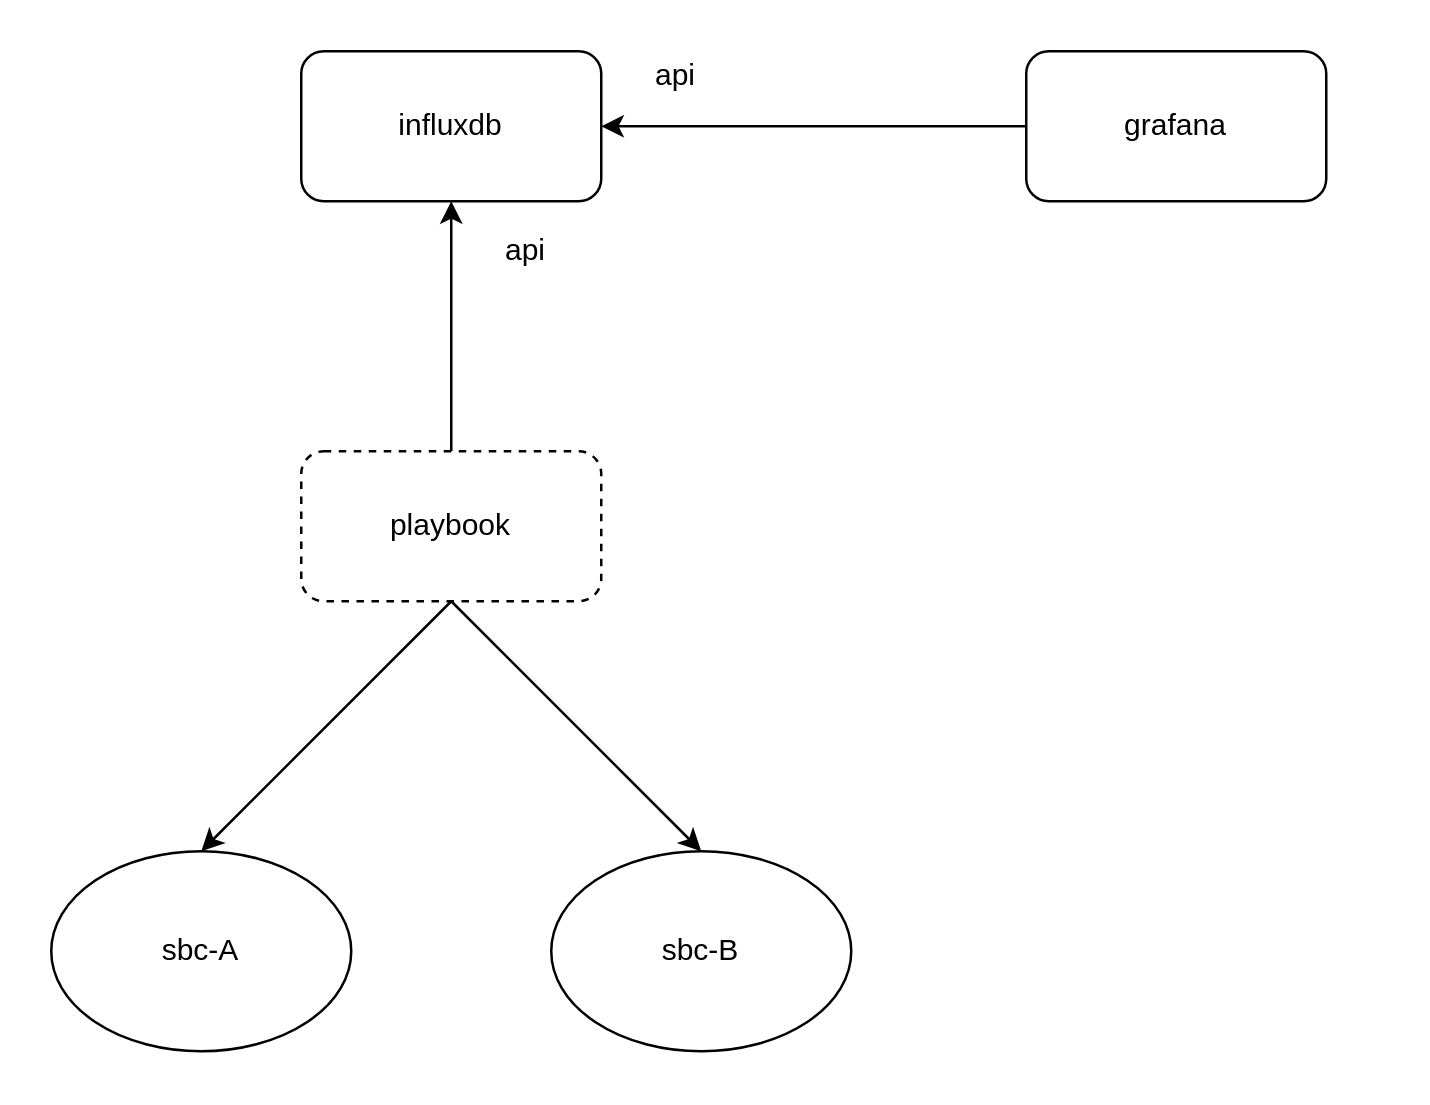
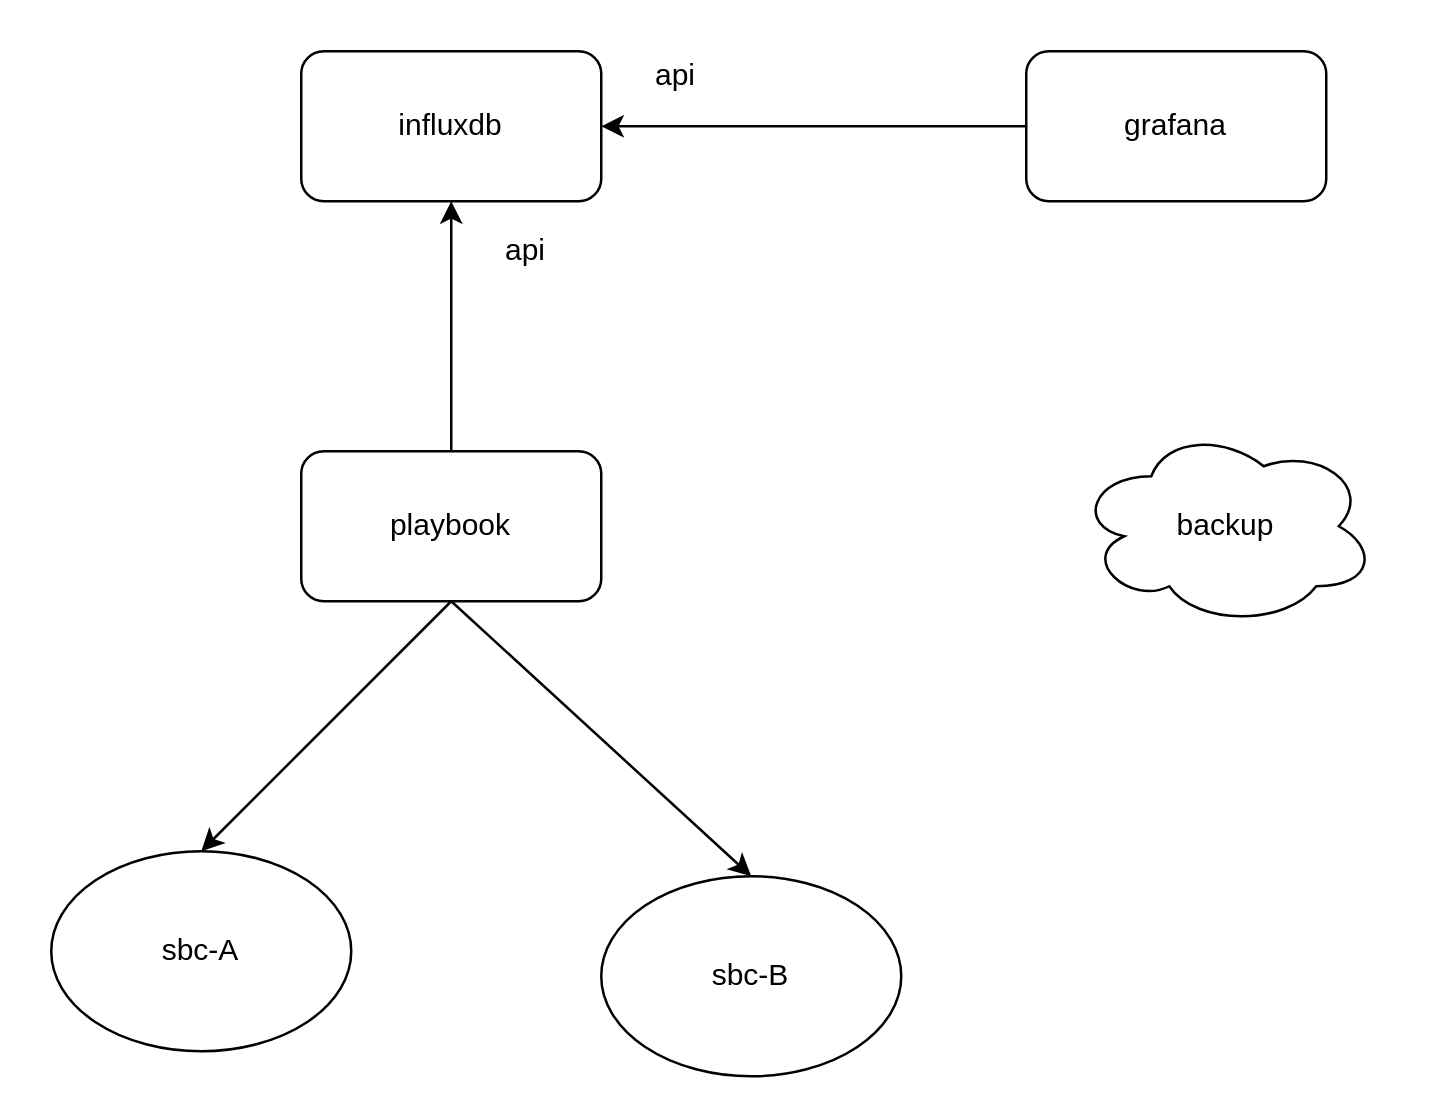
node "playbook": style dashed -> solid
node "backup": added
node "sbc-B": moved (701, 951) -> (751, 976)
